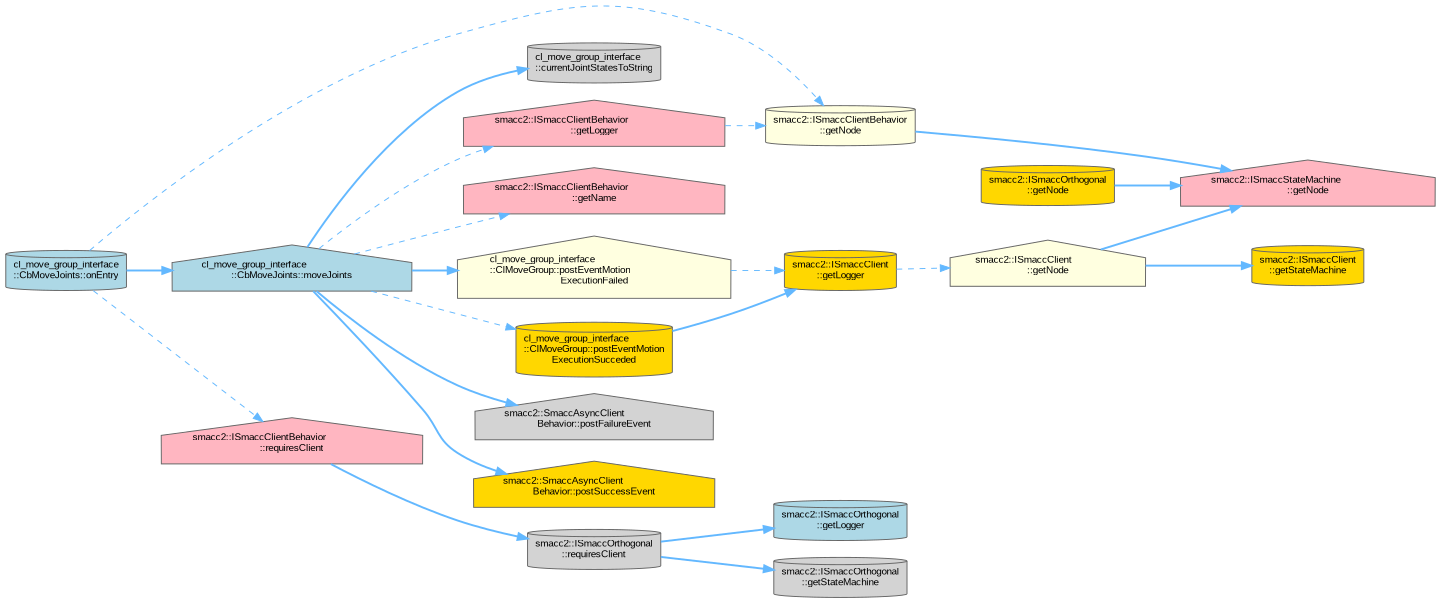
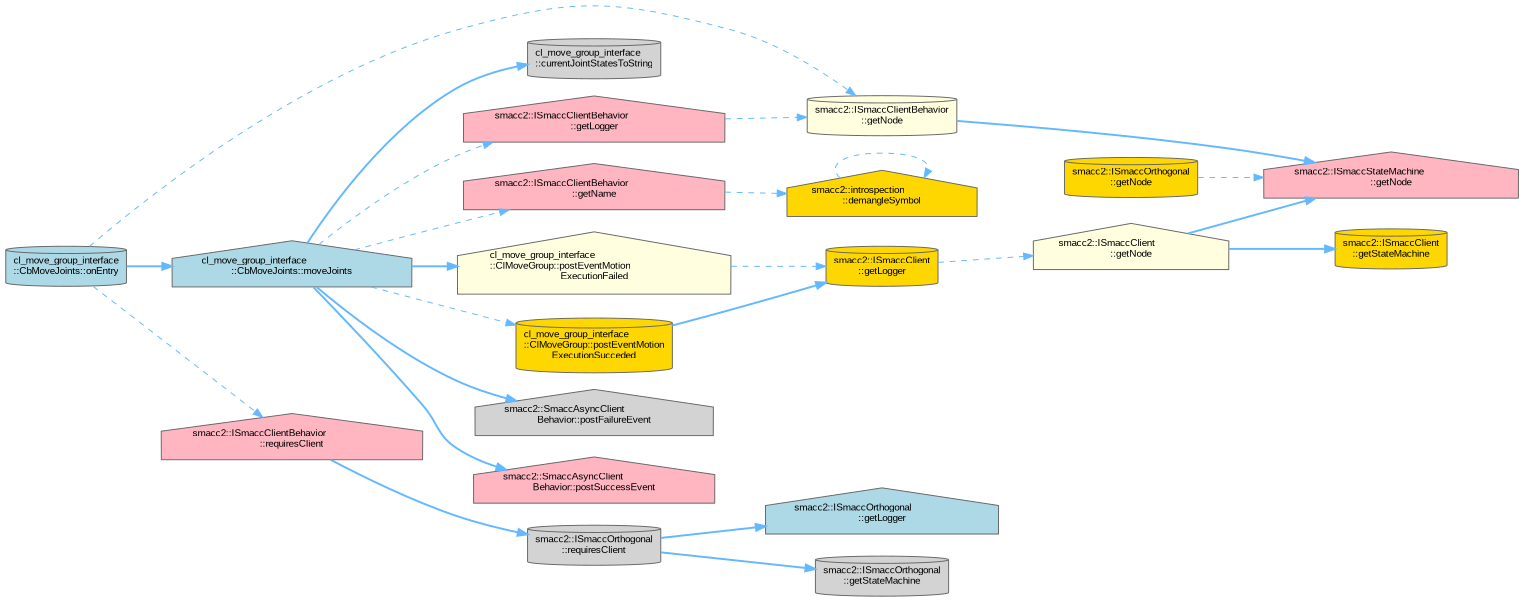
edge "smacc2::ISmaccOrthogonal ::getNode" -> "smacc2::ISmaccStateMachine ::getNode": style bold -> dashed
node "smacc2::introspection ::demangleSymbol": added
node "smacc2::SmaccAsyncClient Behavior::postSuccessEvent": fillcolor gold -> lightpink
node "smacc2::ISmaccOrthogonal ::getLogger": shape cylinder -> house
